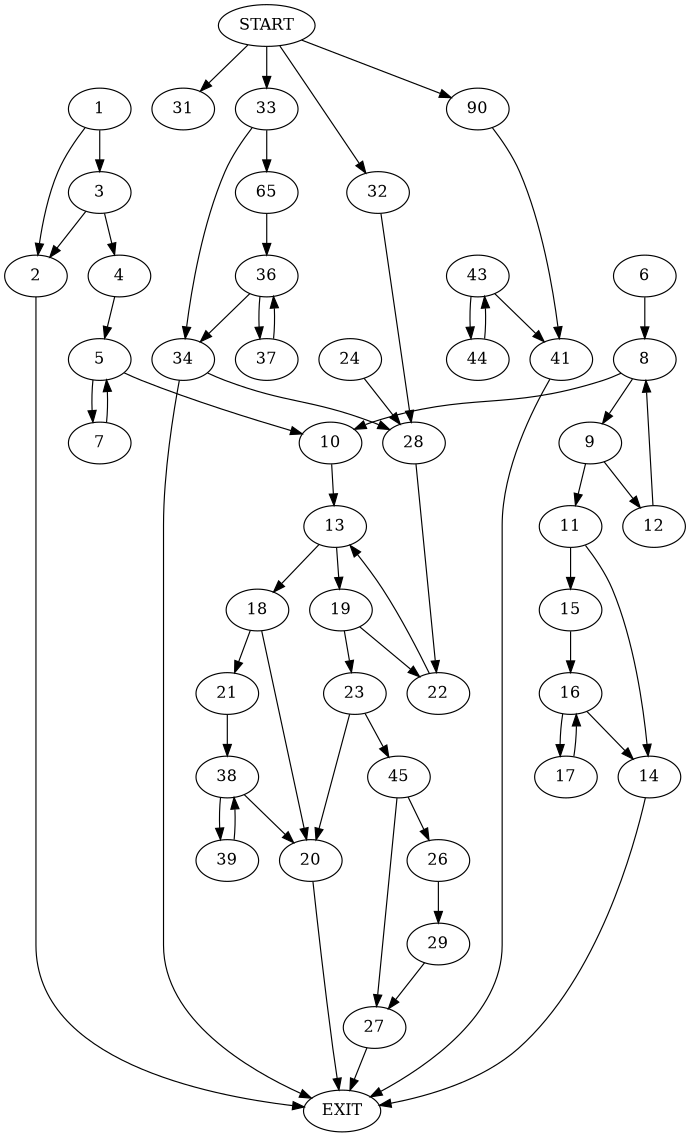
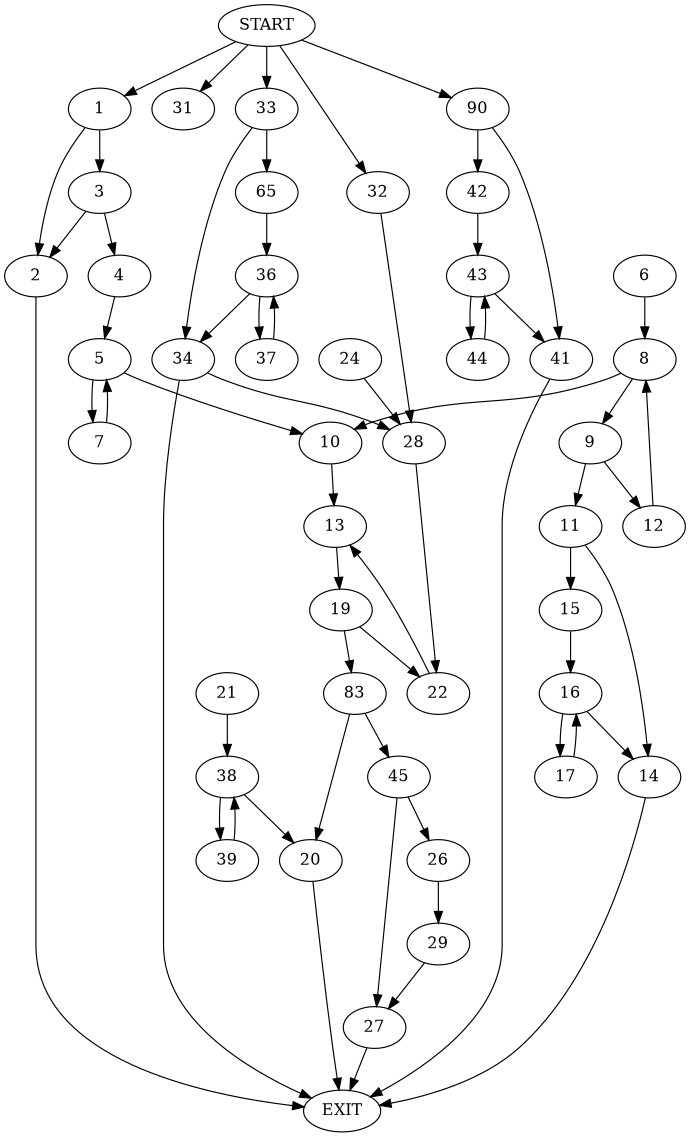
edge "START" -> "1": added
node "42": added
node "18": removed
node "23": label "23" -> "83"
